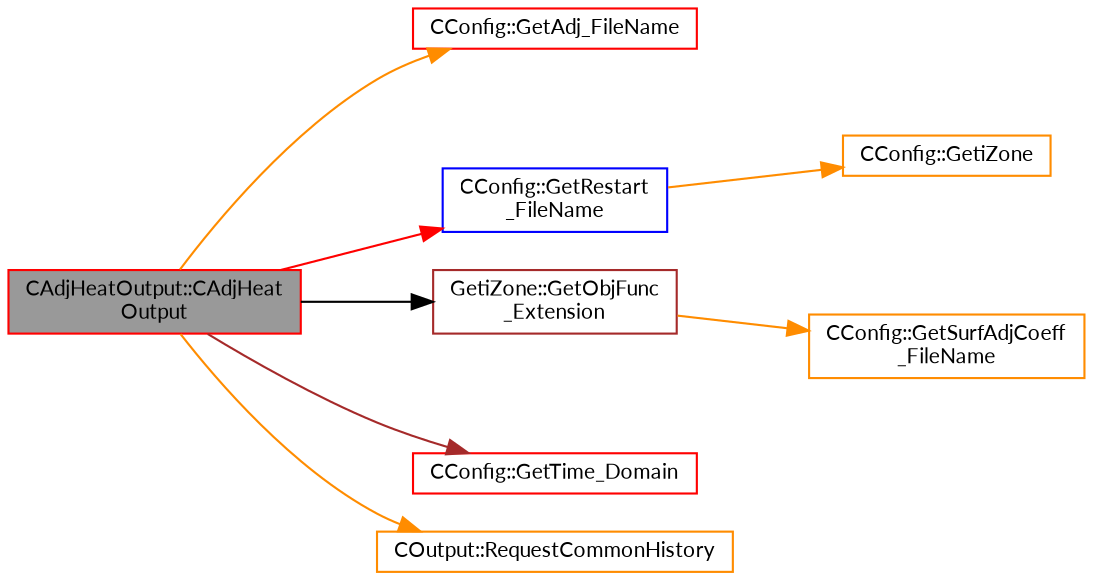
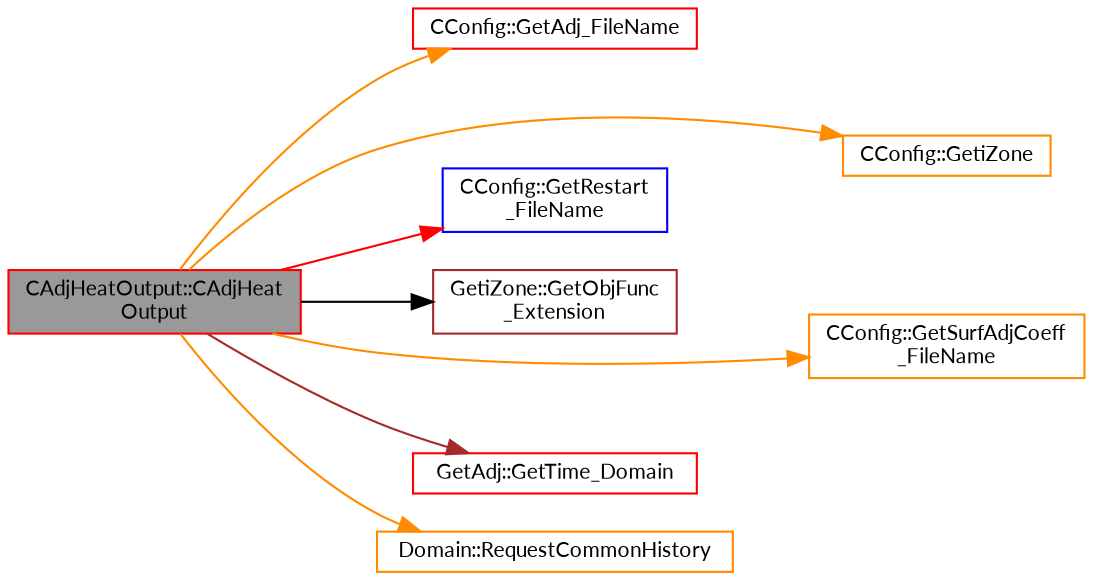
edge "CConfig::GetRestart _FileName" -> "CConfig::GetiZone": now "CAdjHeatOutput::CAdjHeat Output" -> "CConfig::GetiZone"
edge "GetiZone::GetObjFunc _Extension" -> "CConfig::GetSurfAdjCoeff _FileName": now "CAdjHeatOutput::CAdjHeat Output" -> "CConfig::GetSurfAdjCoeff _FileName"
node "CConfig::GetTime_Domain": label "CConfig::GetTime_Domain" -> "GetAdj::GetTime_Domain"
node "COutput::RequestCommonHistory": label "COutput::RequestCommonHistory" -> "Domain::RequestCommonHistory"
